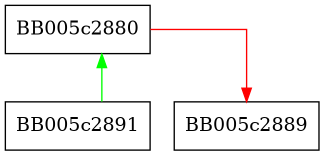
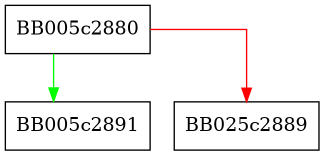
edge "BB005c2891" -> "BB005c2880": reversed
node "BB005c2889": label "BB005c2889" -> "BB025c2889"
